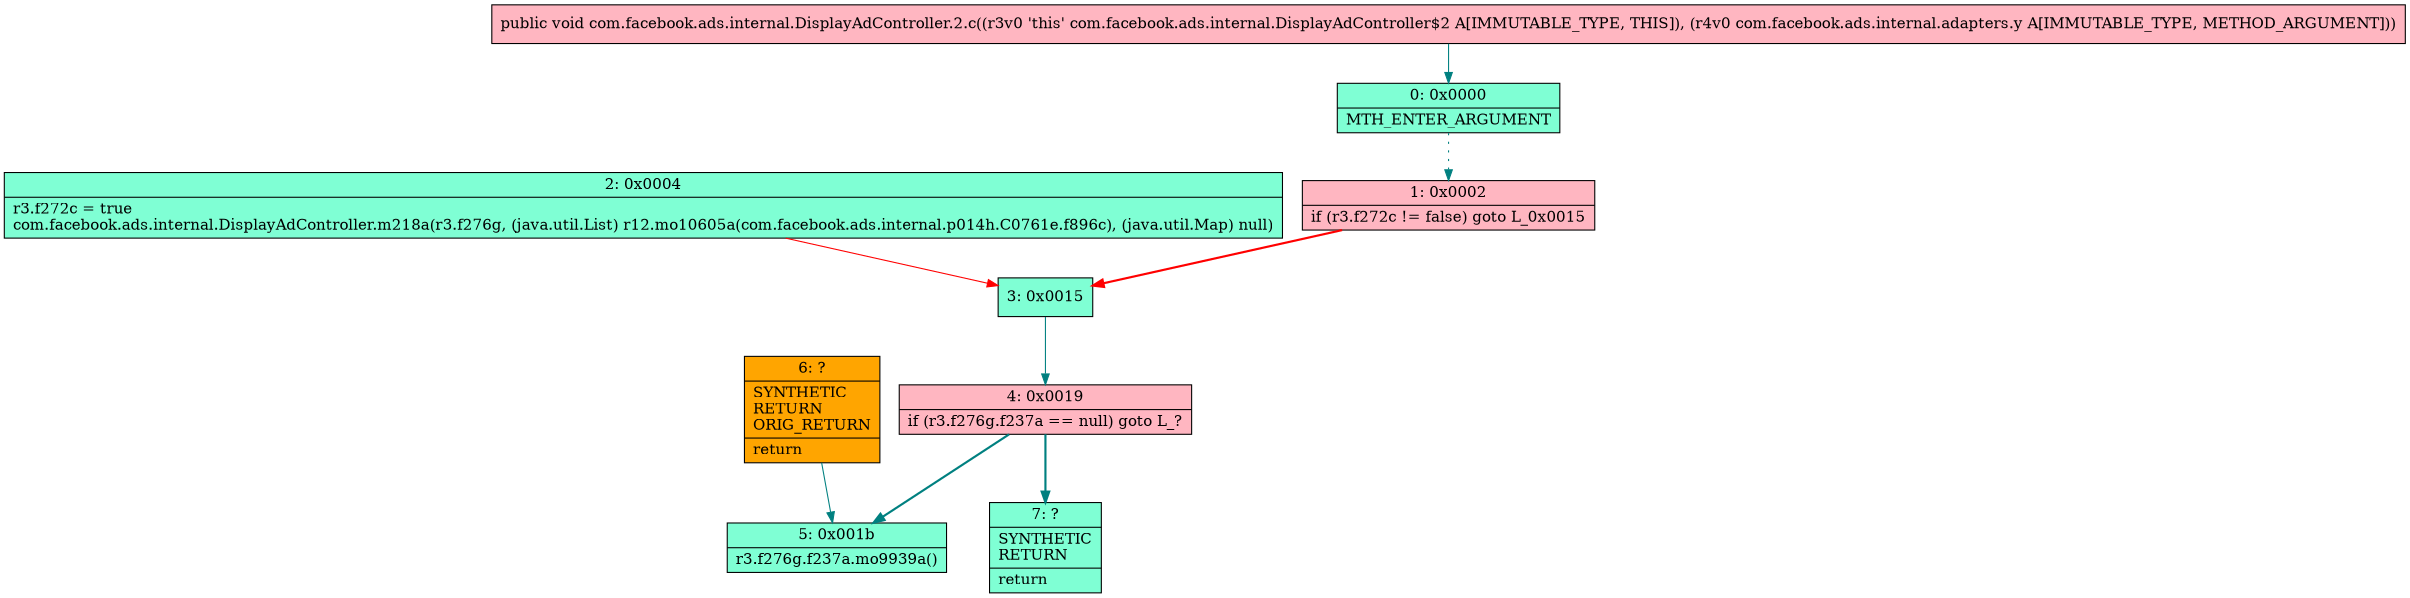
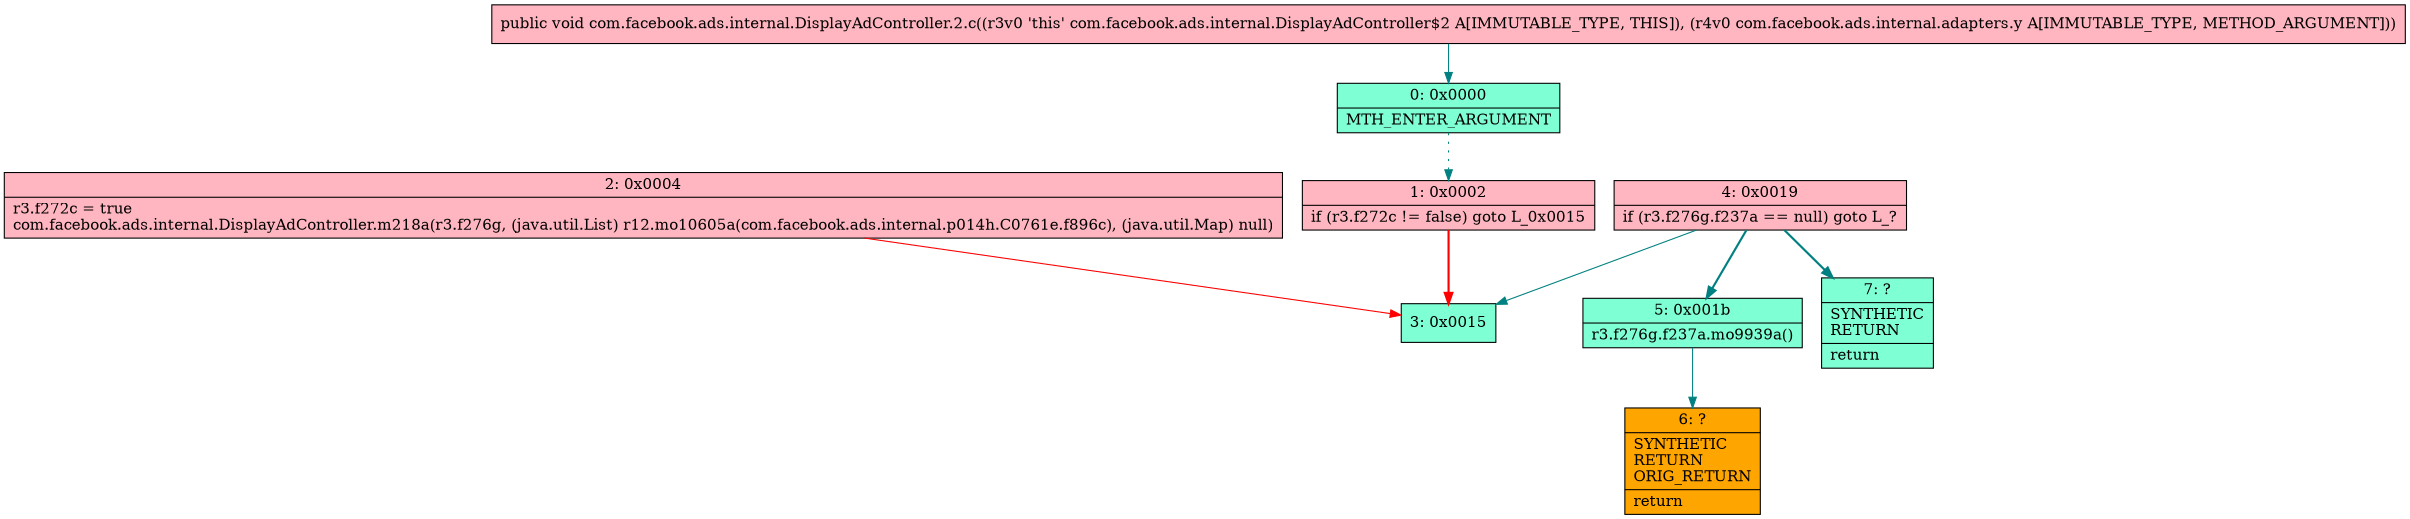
node "2: 0x0004": fillcolor aquamarine -> lightpink
edge "3: 0x0015" -> "4: 0x0019": reversed
edge "6: ?" -> "5: 0x001b": reversed
